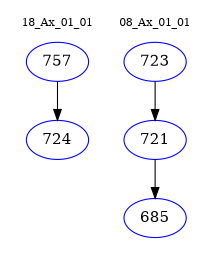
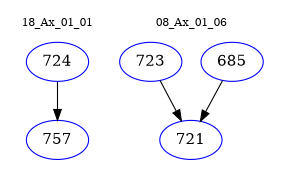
cluster "08_Ax_01_01": label "08_Ax_01_01" -> "08_Ax_01_06"
edge "757" -> "724": reversed
edge "721" -> "685": reversed
